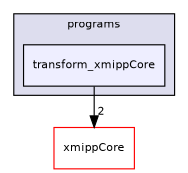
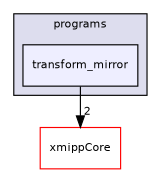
node "transform_xmippCore": label "transform_xmippCore" -> "transform_mirror"
